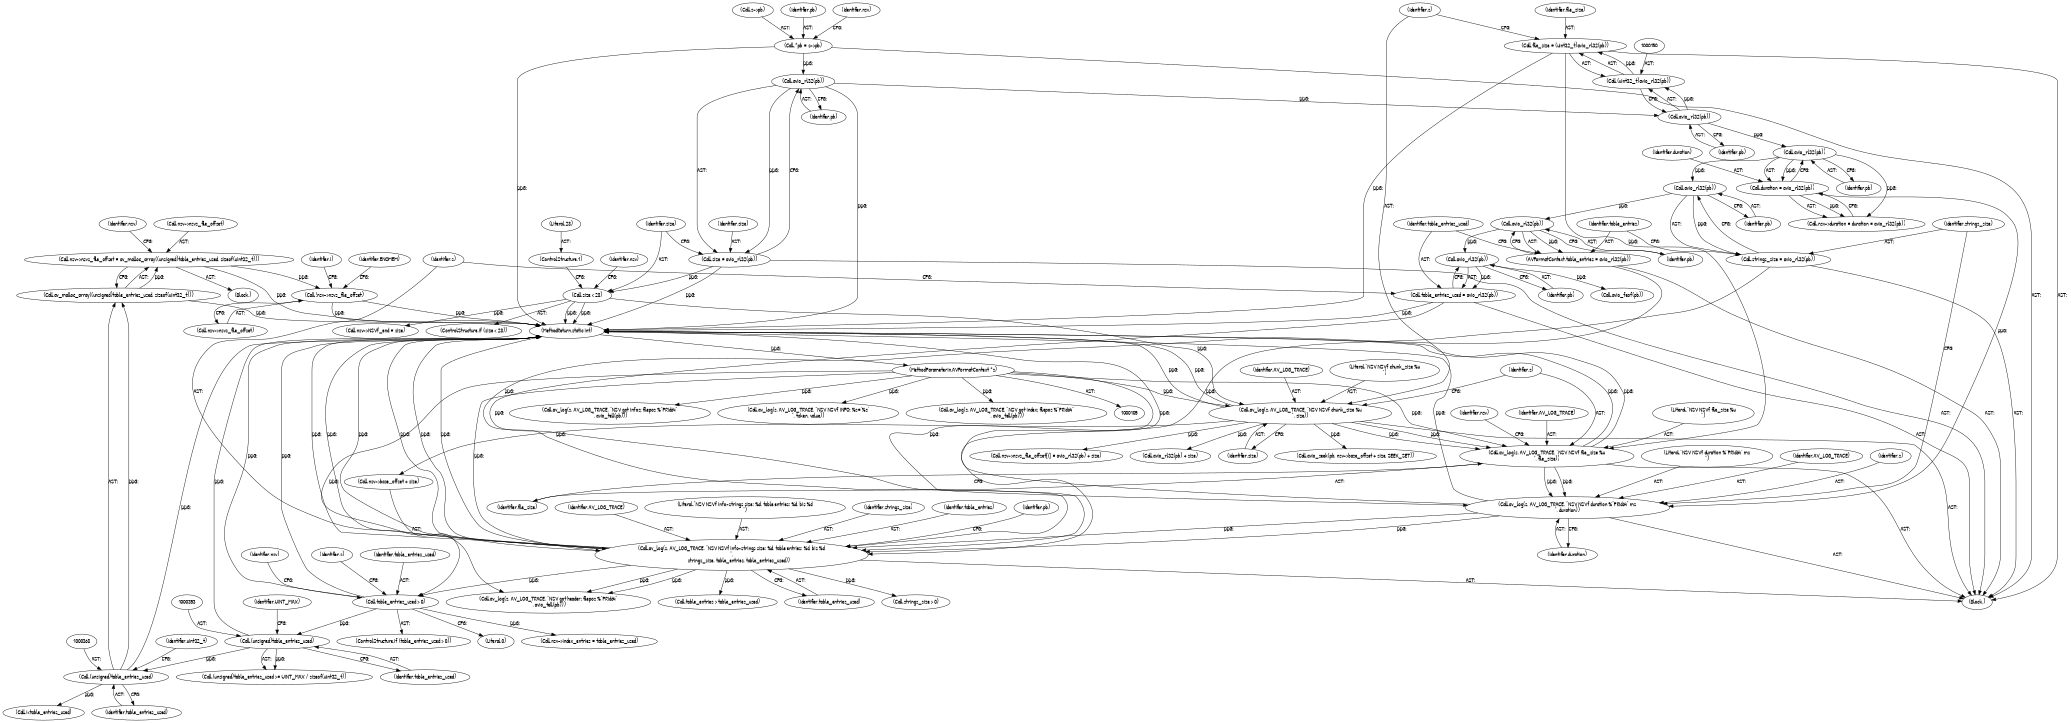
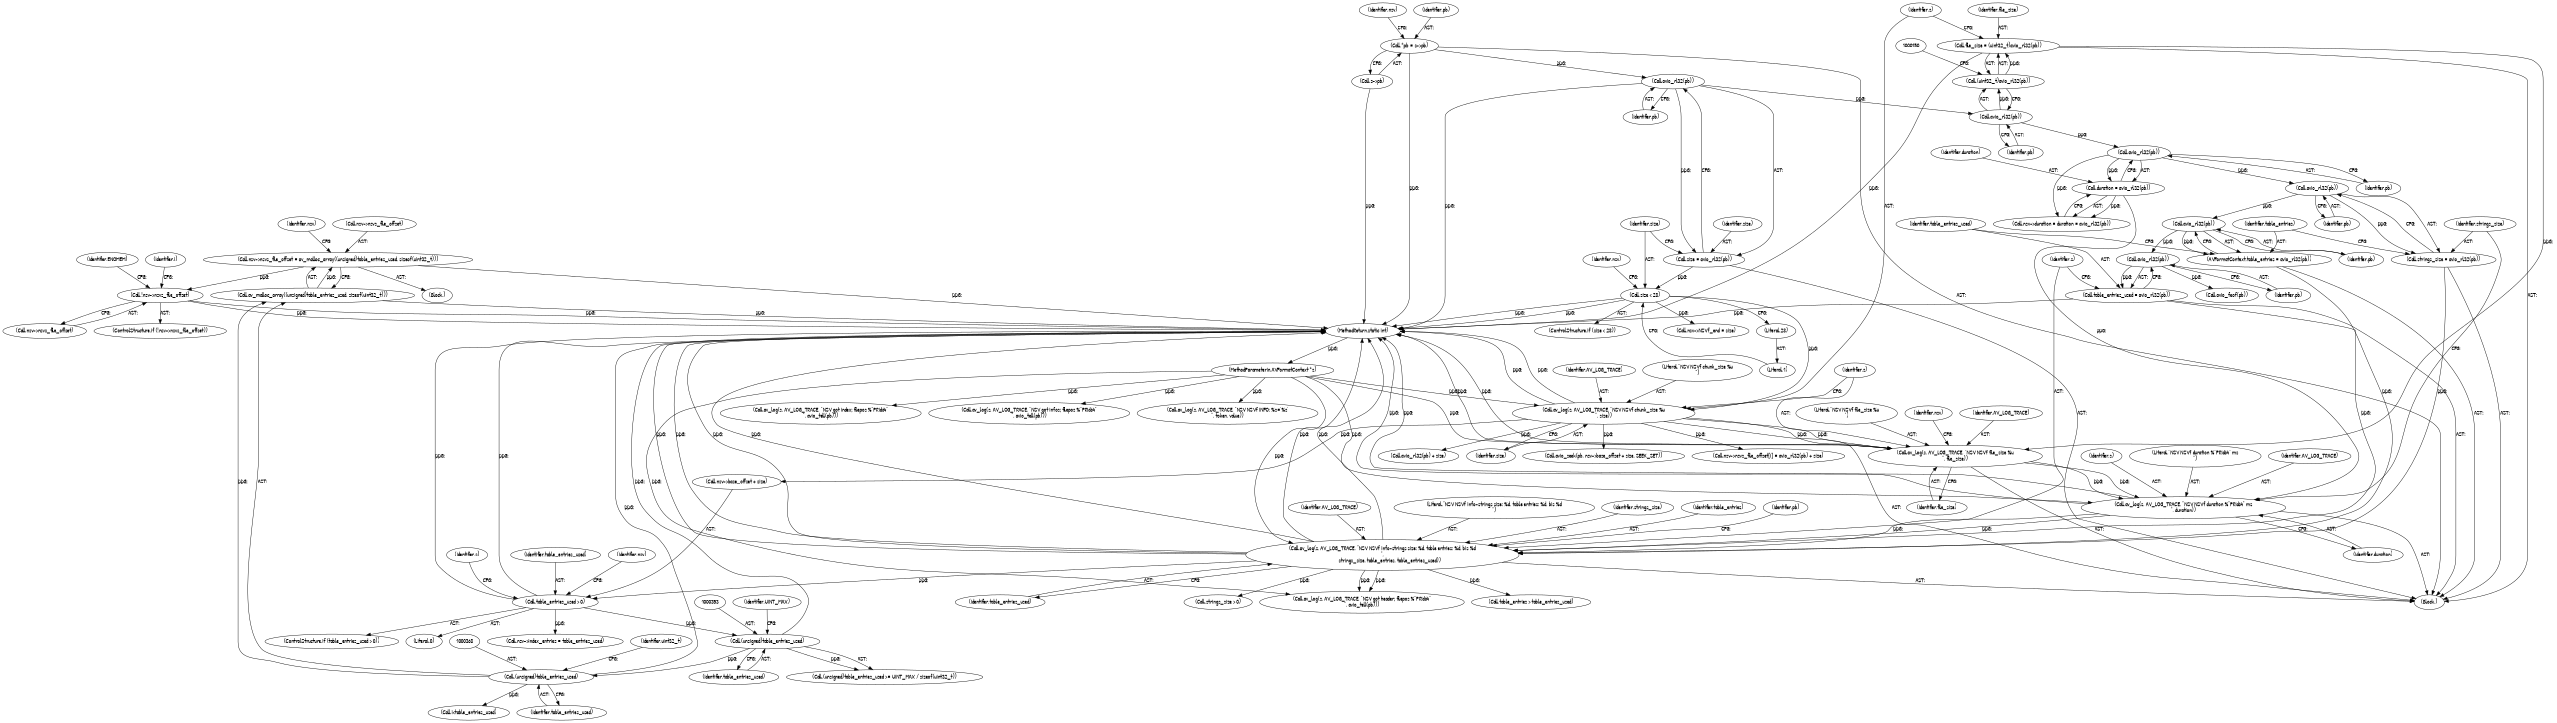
edge "(Call,*pb = s->pb)" -> "(Call,s->pb)": added, label "CFG:"
edge "1000150" -> "(Call,(uint32_t)avio_rl32(pb))": label "AST: " -> "CFG: "
node "(ControlStructure,1)": label "(ControlStructure,1)" -> "(Literal,1)"
edge "(Call,size = avio_rl32(pb))" -> "(MethodReturn,static int)": now "(Call,s->pb)" -> "(MethodReturn,static int)"
edge "(Call,size < 28)" -> "(Literal,28)": added, label "CFG:"
node "(ControlStructure,if (!nsv->nsvs_file_offset))": added
node "1000105": removed
edge "(Call,table_entries_used > 0)" -> "(Literal,0)": label "CFG: " -> "AST: "
